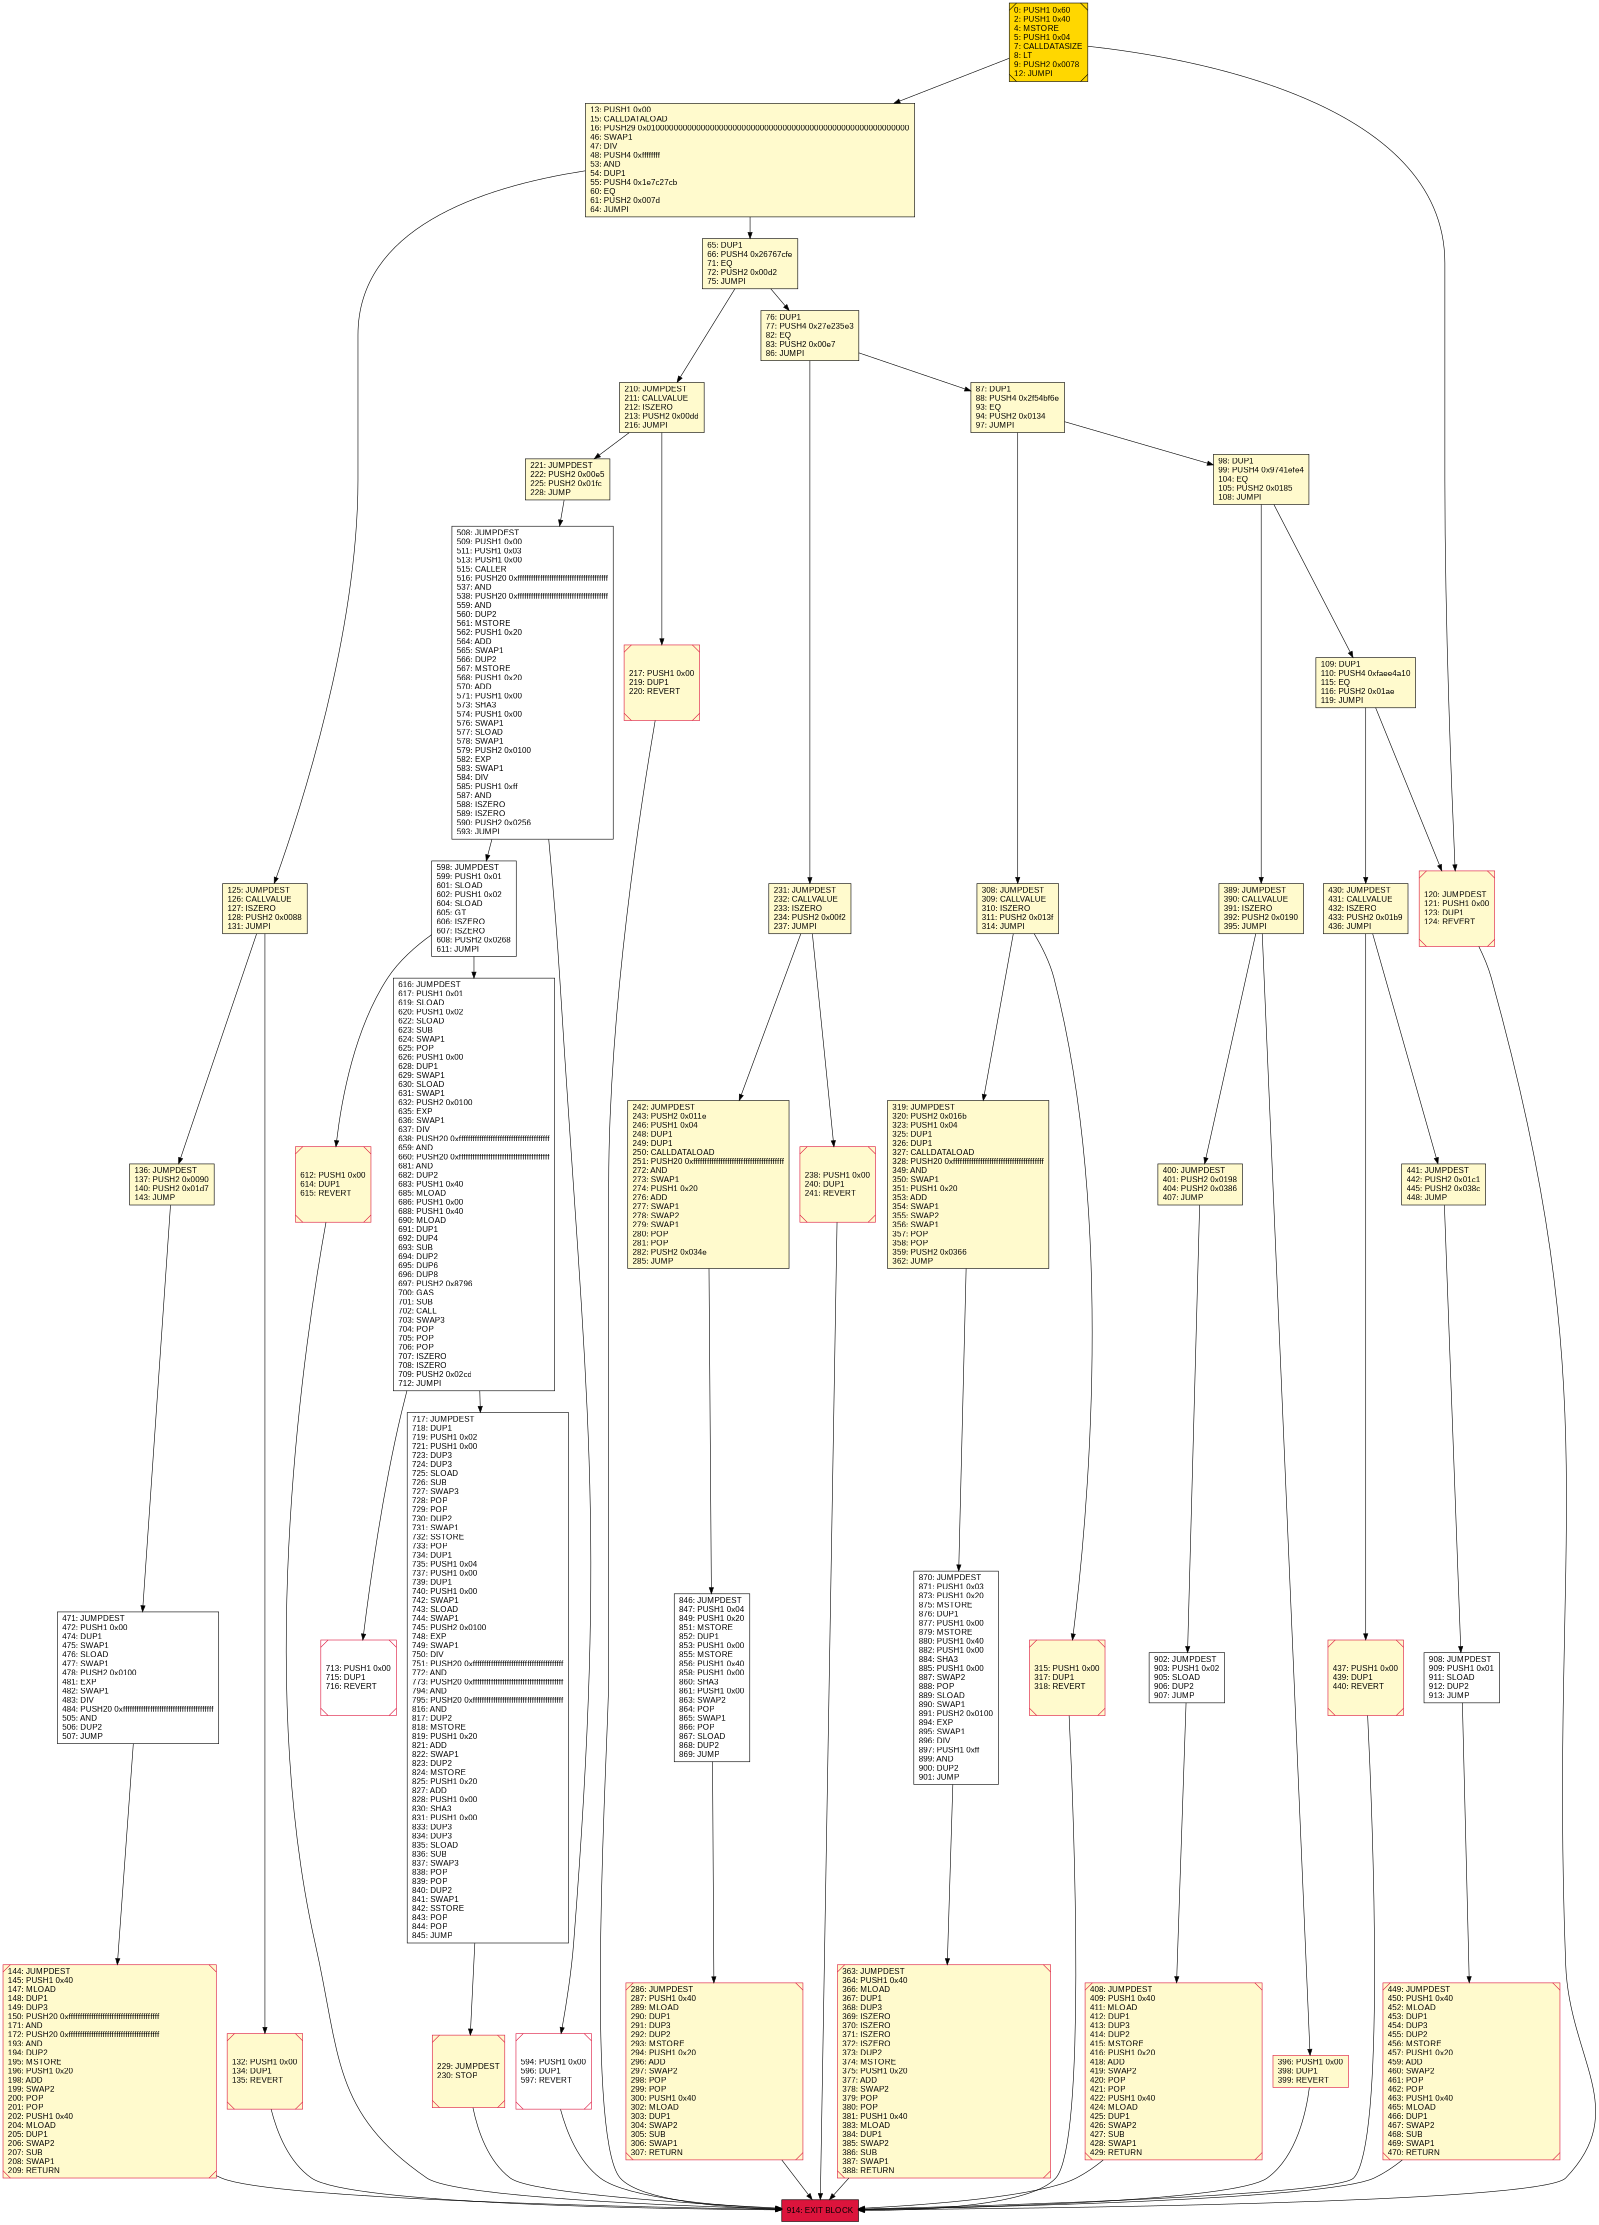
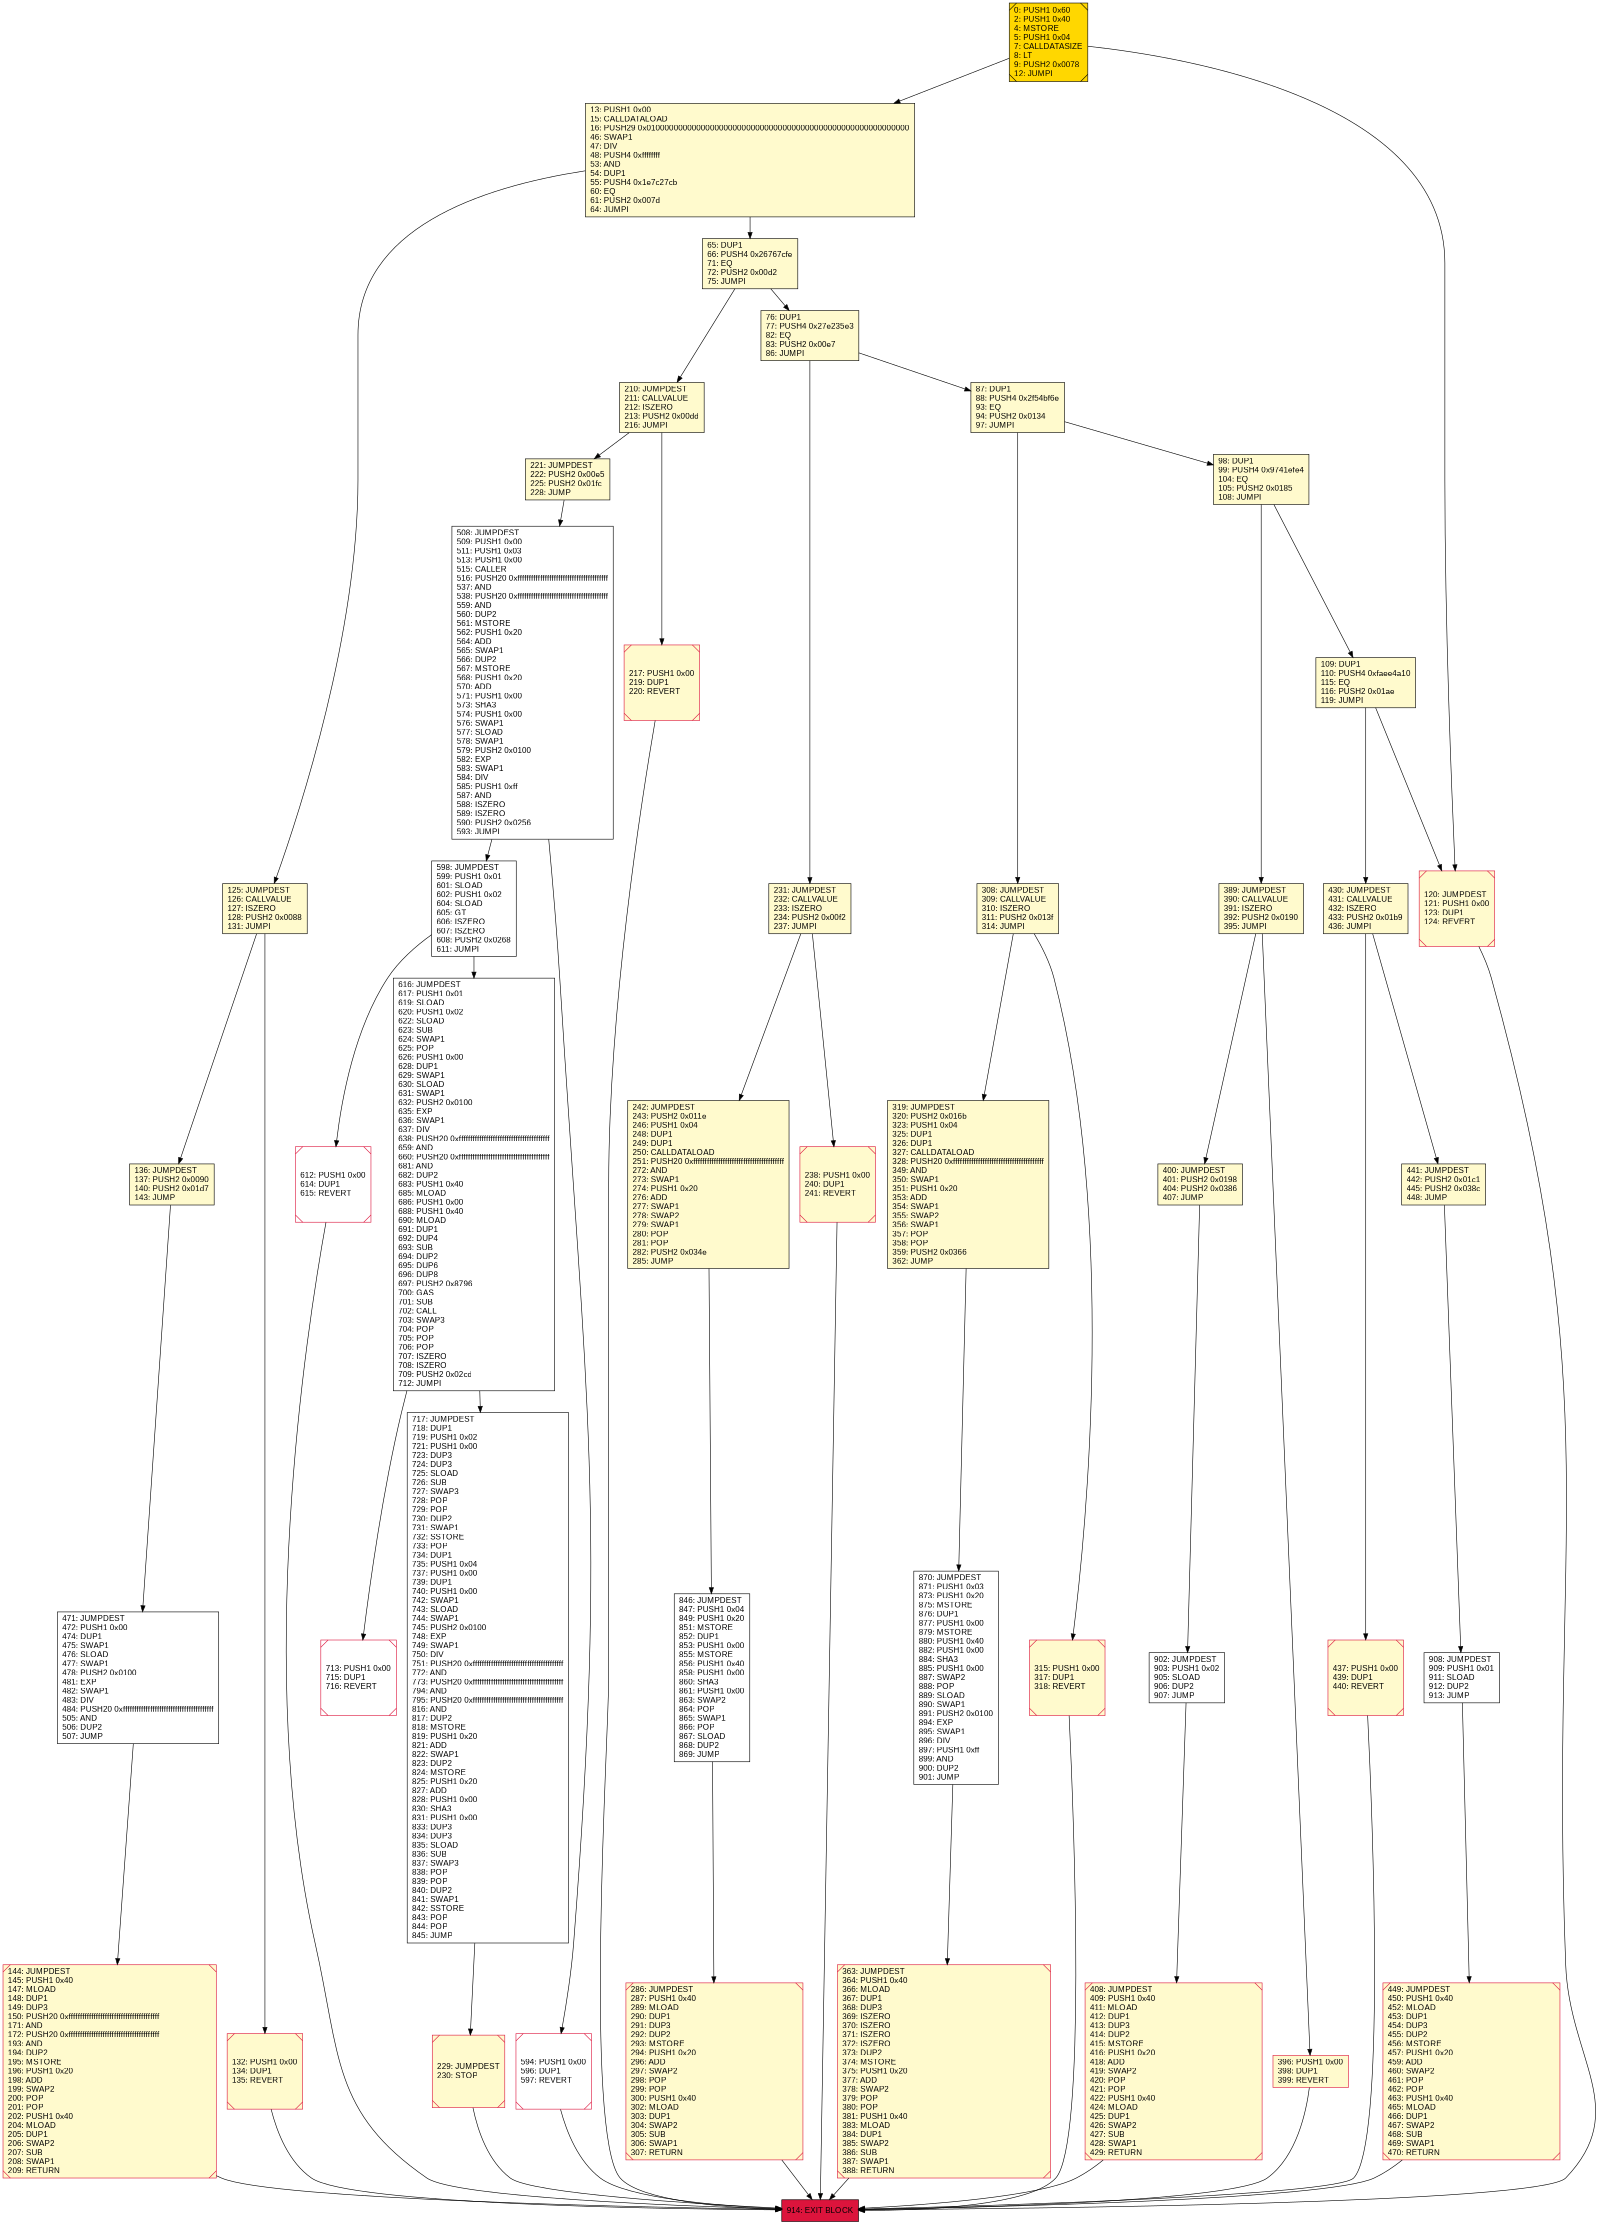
node "612: PUSH1 0x00 614: DUP1 615: REVERT": fillcolor lemonchiffon -> white
